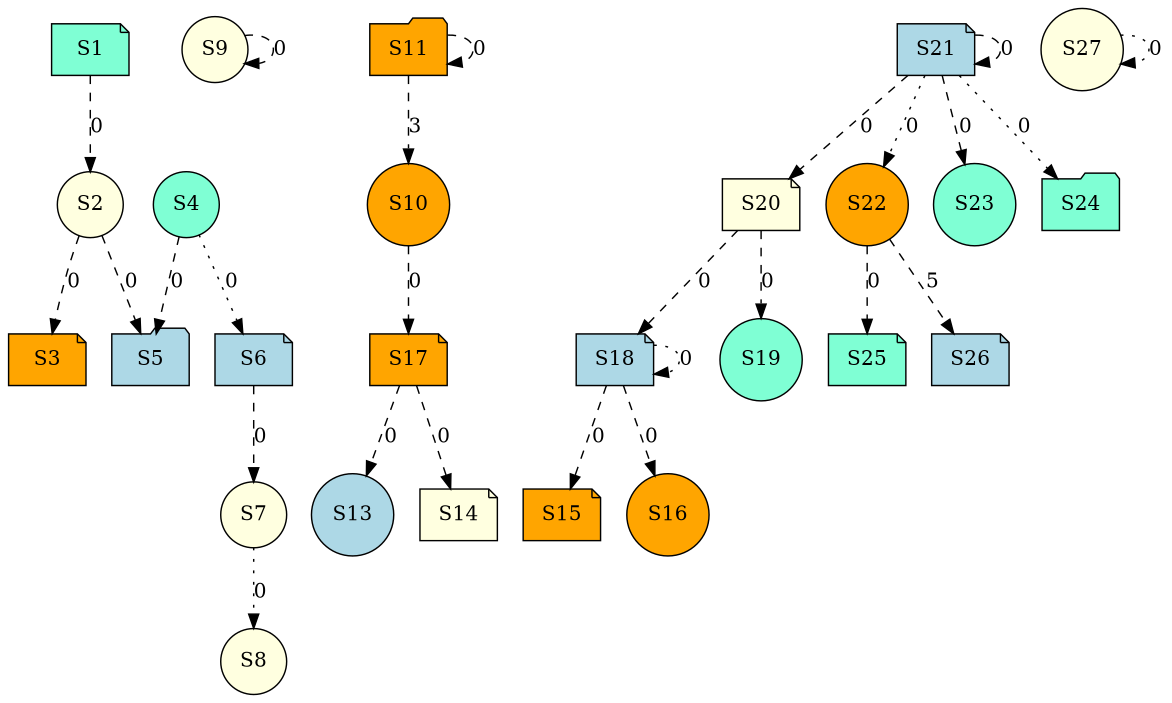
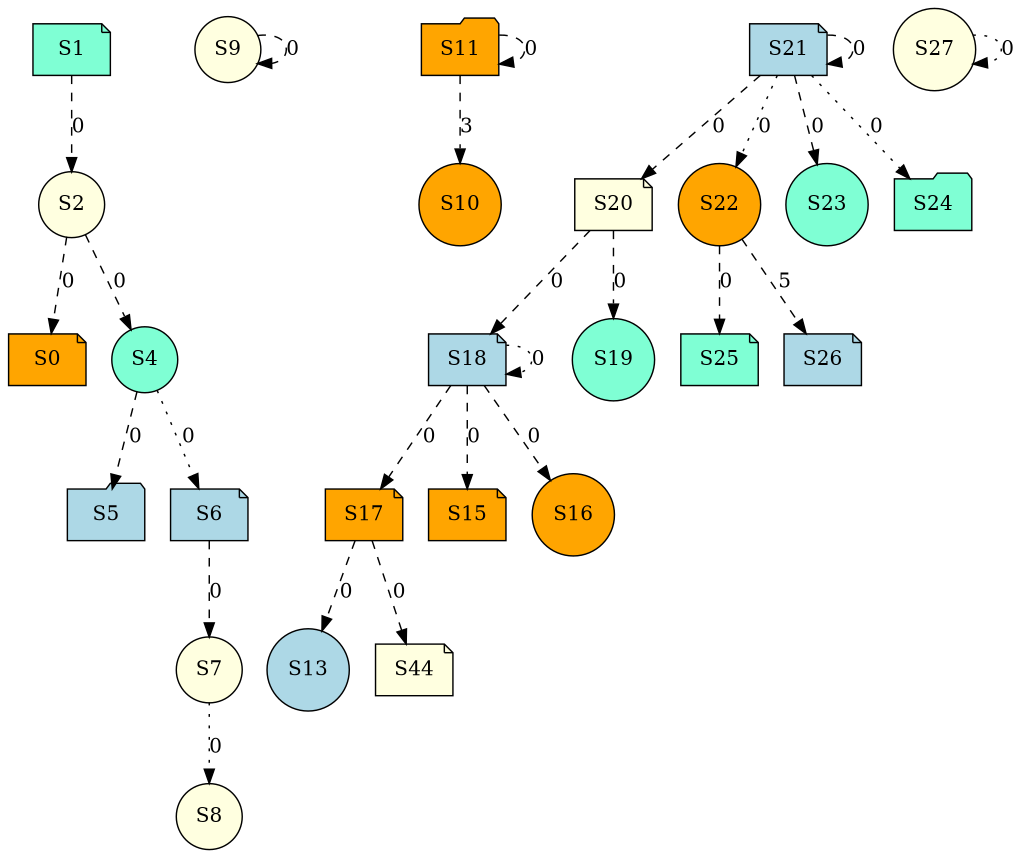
edge "S2" -> "S5": now "S2" -> "S4"
edge "S10" -> "S17": now "S18" -> "S17"
node "S3": label "S3" -> "S0"
node "S14": label "S14" -> "S44"
